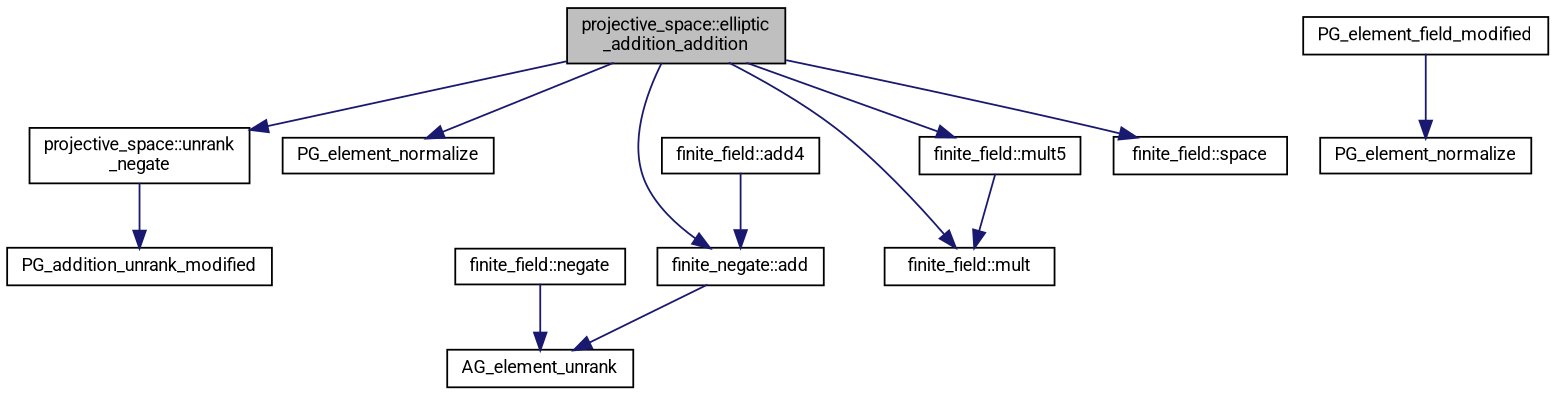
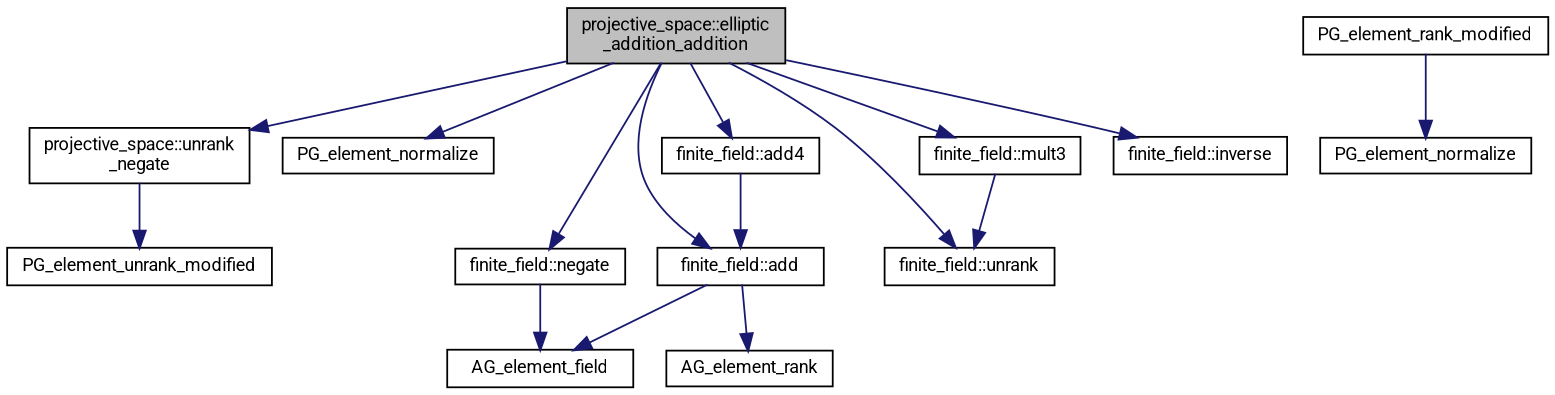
node "PG_element_field_modified": label "PG_element_field_modified" -> "PG_element_rank_modified"
edge "projective_space::elliptic _addition_addition" -> "finite_field::add4": added
edge "projective_space::elliptic _addition_addition" -> "finite_field::negate": added
node "finite_field::mult5": label "finite_field::mult5" -> "finite_field::mult3"
node "finite_field::space": label "finite_field::space" -> "finite_field::inverse"
node "PG_addition_unrank_modified": label "PG_addition_unrank_modified" -> "PG_element_unrank_modified"
node "finite_negate::add": label "finite_negate::add" -> "finite_field::add"
node "finite_field::mult": label "finite_field::mult" -> "finite_field::unrank"
node "AG_element_unrank": label "AG_element_unrank" -> "AG_element_field"
node "AG_element_rank": added
